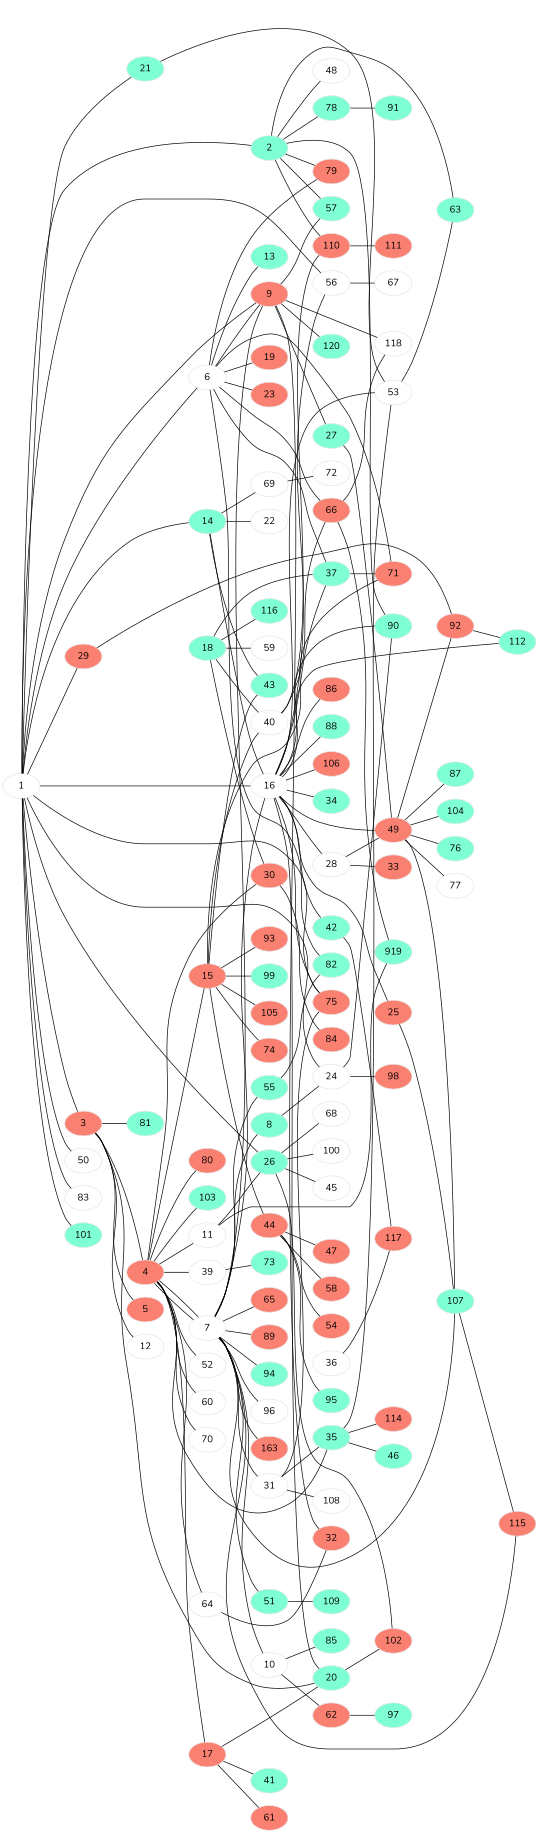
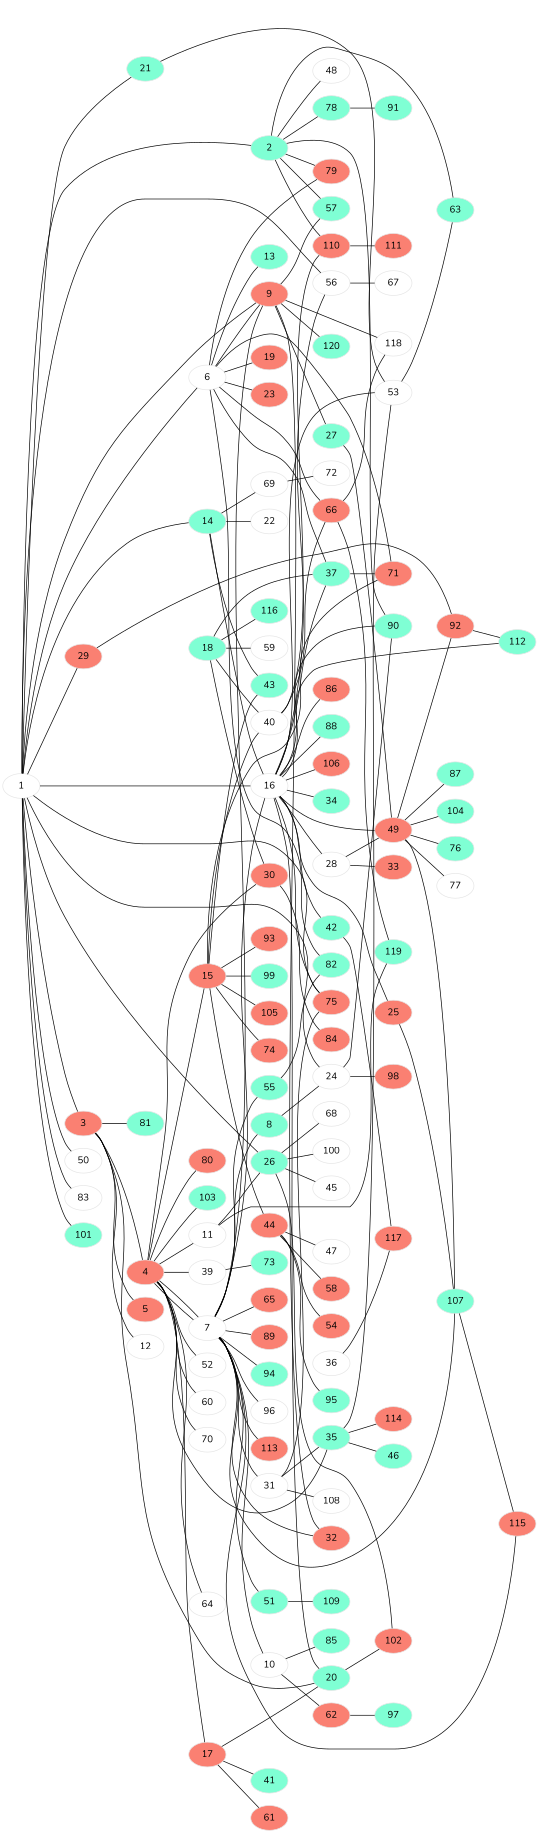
node "919": label "919" -> "119"
node "47": fillcolor salmon -> white
node "163": label "163" -> "113"
edge "32" -- "64": now "32" -- "7"
